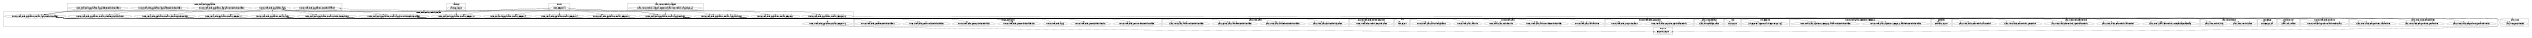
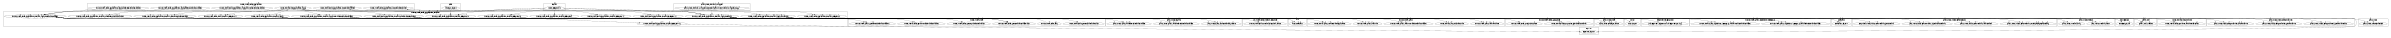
cluster "warnings": label "warnings" -> "code"
cluster "Moose": label "Moose" -> "ToClass"
node "Moose::Meta::Role::Application::is_method_excluded": added
cluster "Moose::Meta::Role::Method::ToClass": label "Moose::Meta::Role::Method::ToClass" -> "Moose::Meta::Role::Application::ToClass"
node "Moose::Meta::Role::Application::ToClass::BEGIN@17": label "Moose::Meta::Role::Application::ToClass::BEGIN@17" -> "Moose::Meta::Role::Meta::ToClass::BEGIN@17"
node "Moose::Meta::Role::Application::ToClass::SERIAL@13": label "Moose::Meta::Role::Application::ToClass::SERIAL@13" -> "Moose::Meta::Role::Application::ToClass::BEGIN@13"
cluster "Moose::Meta::Role": label "Moose::Meta::Role" -> "Moose::Meta::Meta"
cluster "Class::MOP::Class": label "Class::MOP::Class" -> "Class::MOP::ToClass"
cluster "Moose::Meta::Role::Method::Required": label "Moose::Meta::Role::Method::Required" -> "Sub::Meta::Role::Method::Required"
cluster "Class::MOP::Package": label "Class::MOP::Package" -> "Class::MOP::Meta"
cluster "Sub::Exporter": label "Sub::Exporter" -> "HasAttributes::Exporter"
cluster "Attribute::Util": label "Attribute::Util" -> "Scalar::Util"
node "Moose::Meta::Role::get_after_method_modifiers": label "Moose::Meta::Role::get_after_method_modifiers" -> "Moose::Meta::Class::get_after_method_modifiers"
node "Moose::Meta::Role::apply": label "Moose::Meta::Role::apply" -> "Moose::Meta::Role::flag"
node "Moose::Meta::Role::get_override_method_modifier": removed
node "Class::MOP::Class::add_around_method_modifier": removed
node "Class::ANON::Class::add_after_method_modifier": label "Class::ANON::Class::add_after_method_modifier" -> "Class::MOP::Class::add_after_method_modifier"
node "base::import": label "base::import" -> "base::metaclass"
node "Moose::Meta::Class::add_role_application": label "Moose::Meta::Class::add_role_application" -> "Moose::Meta::Class::weaken_role_application"
node "Class::MOP::Mixin::HasMethods::has_method": removed
node "Class::MOP::Mixin::HasMethods::get_method": label "Class::MOP::Mixin::HasMethods::get_method" -> "Required::MOP::Mixin::HasMethods::get_method"
node "Class::MOP::Scalar::HasMethods::reset_package_cache_flag": label "Class::MOP::Scalar::HasMethods::reset_package_cache_flag" -> "Class::MOP::Mixin::HasMethods::reset_package_cache_flag"
node "Class::MOP::get_code_info": label "Class::MOP::get_code_info" -> "Class::MOP::name_code_info"
